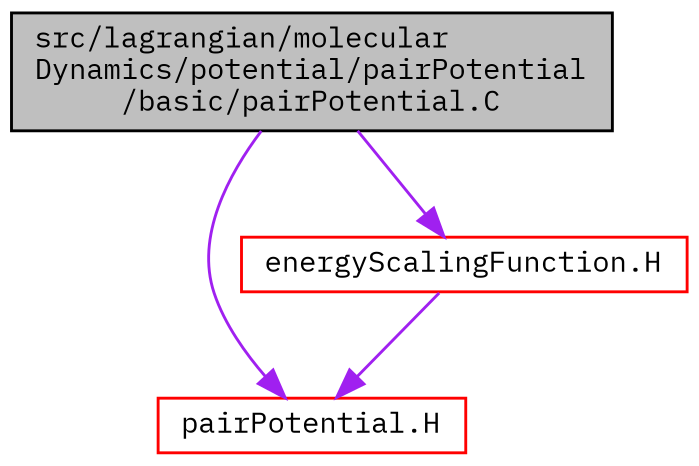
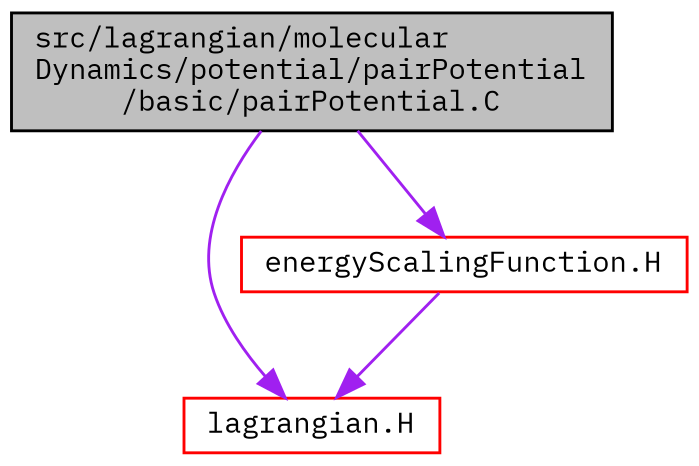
node "pairPotential.H": label "pairPotential.H" -> "lagrangian.H"
